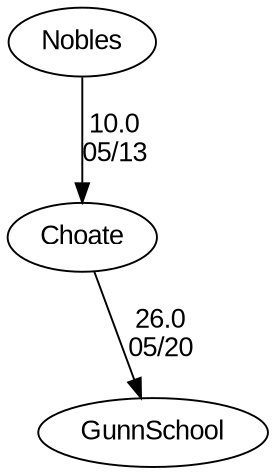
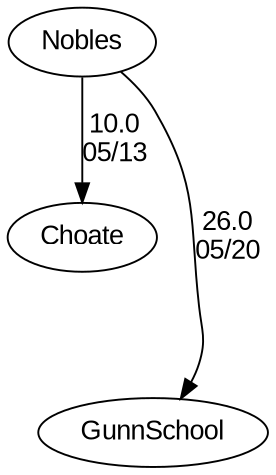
edge "Choate" -> "GunnSchool": now "Nobles" -> "GunnSchool"
